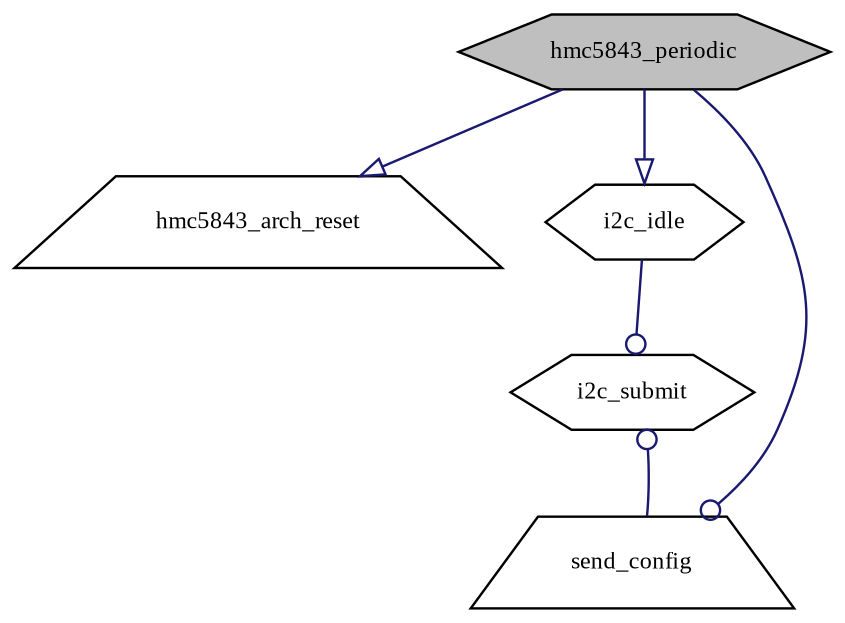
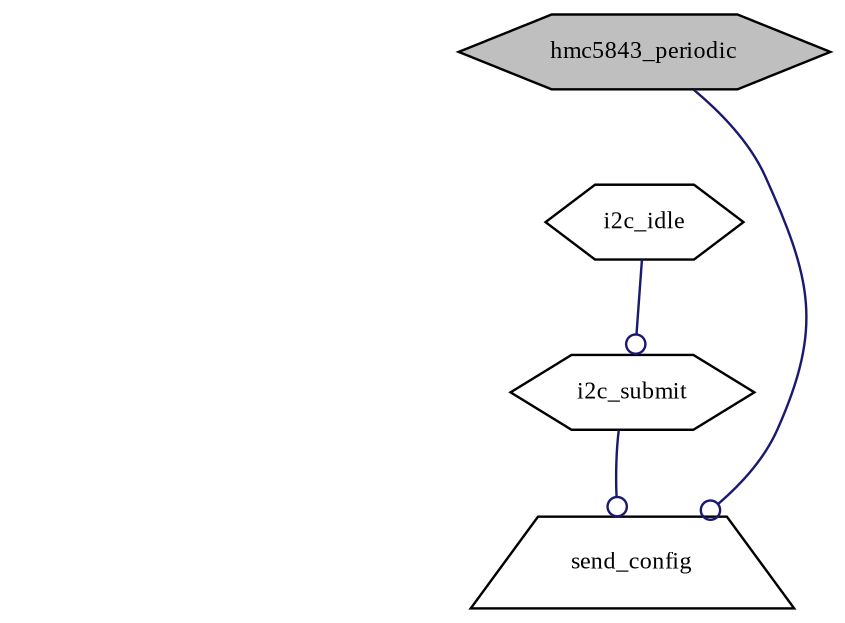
edge "hmc5843_periodic" -> "i2c_idle": removed
node "hmc5843_arch_reset": removed
edge "send_config" -> "i2c_submit": reversed
